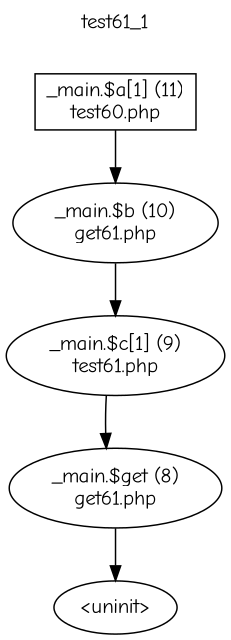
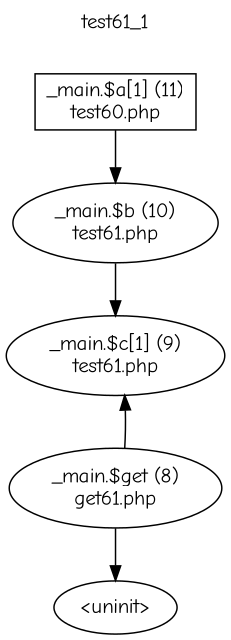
node "_main.$b (10) get61.php": label "_main.$b (10) get61.php" -> "_main.$b (10) test61.php"
edge "_main.$c[1] (9) test61.php" -> "_main.$get (8) get61.php": reversed
